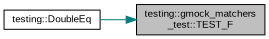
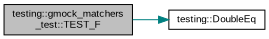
edge "testing::DoubleEq" -> "testing::gmock_matchers _test::TEST_F": reversed
